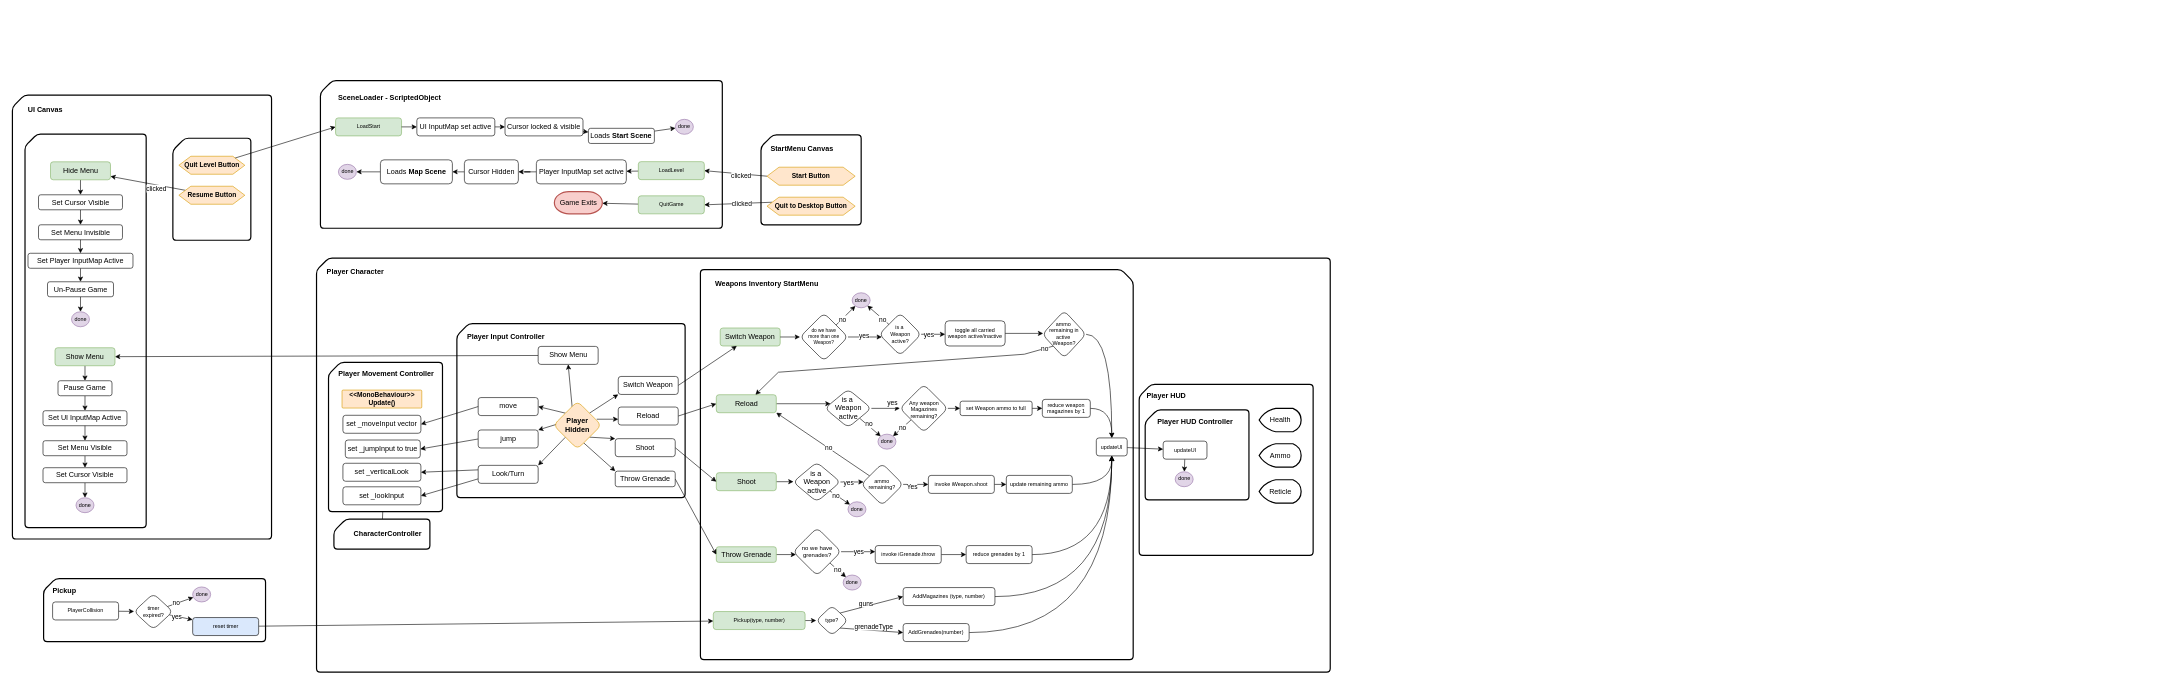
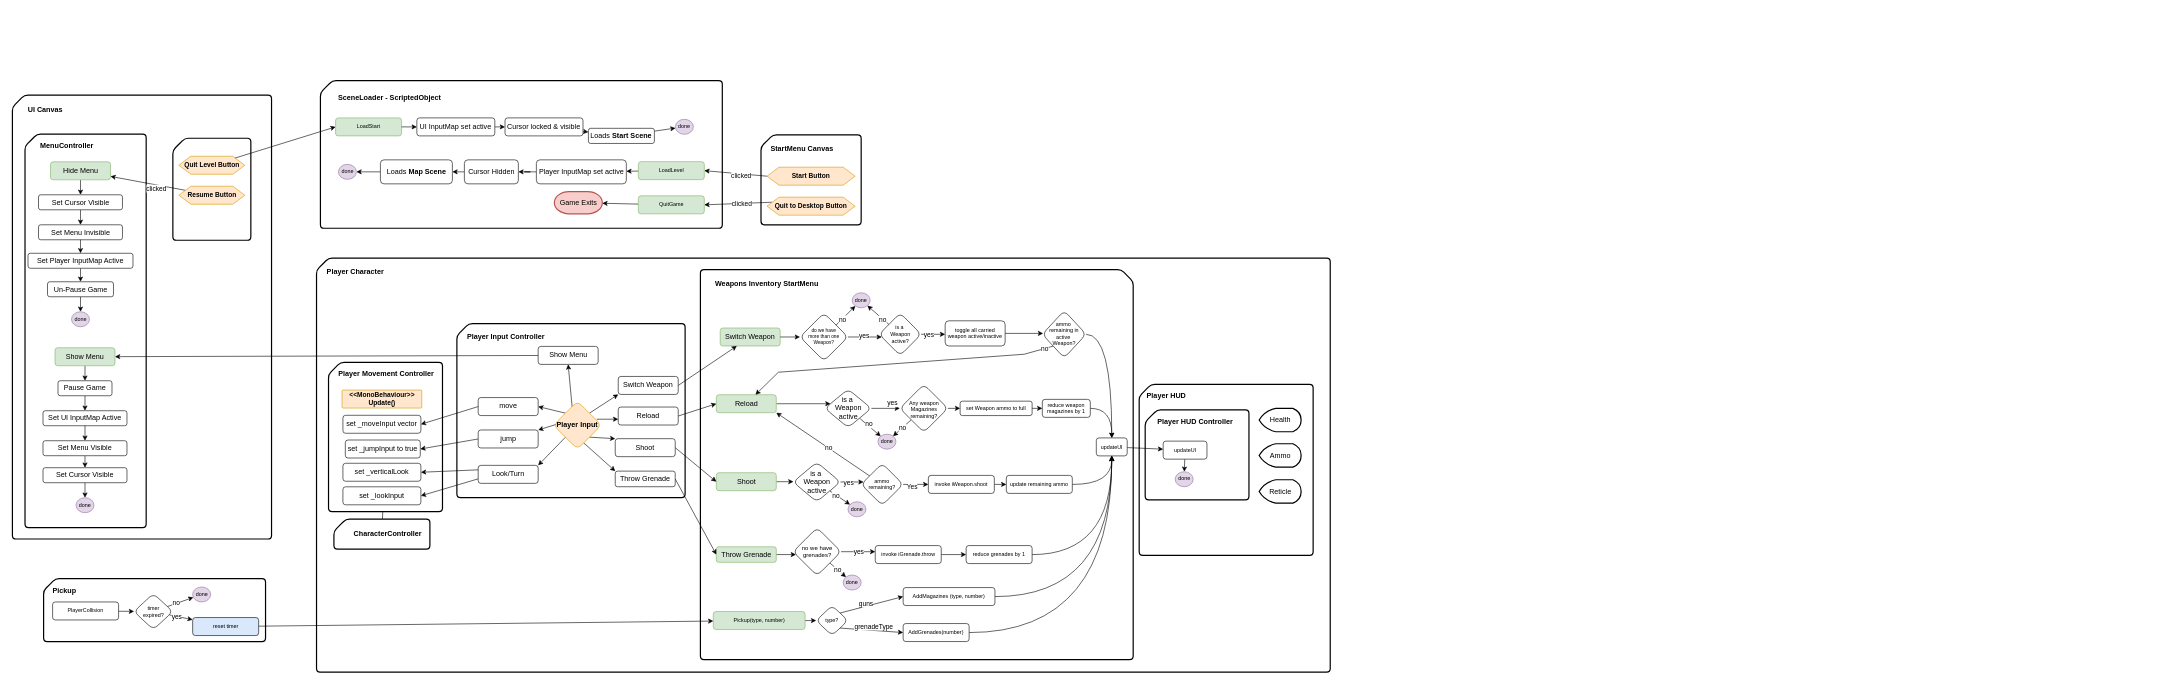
node "MenuController": added
node "Player Hidden": label "Player Hidden" -> "Player Input"
